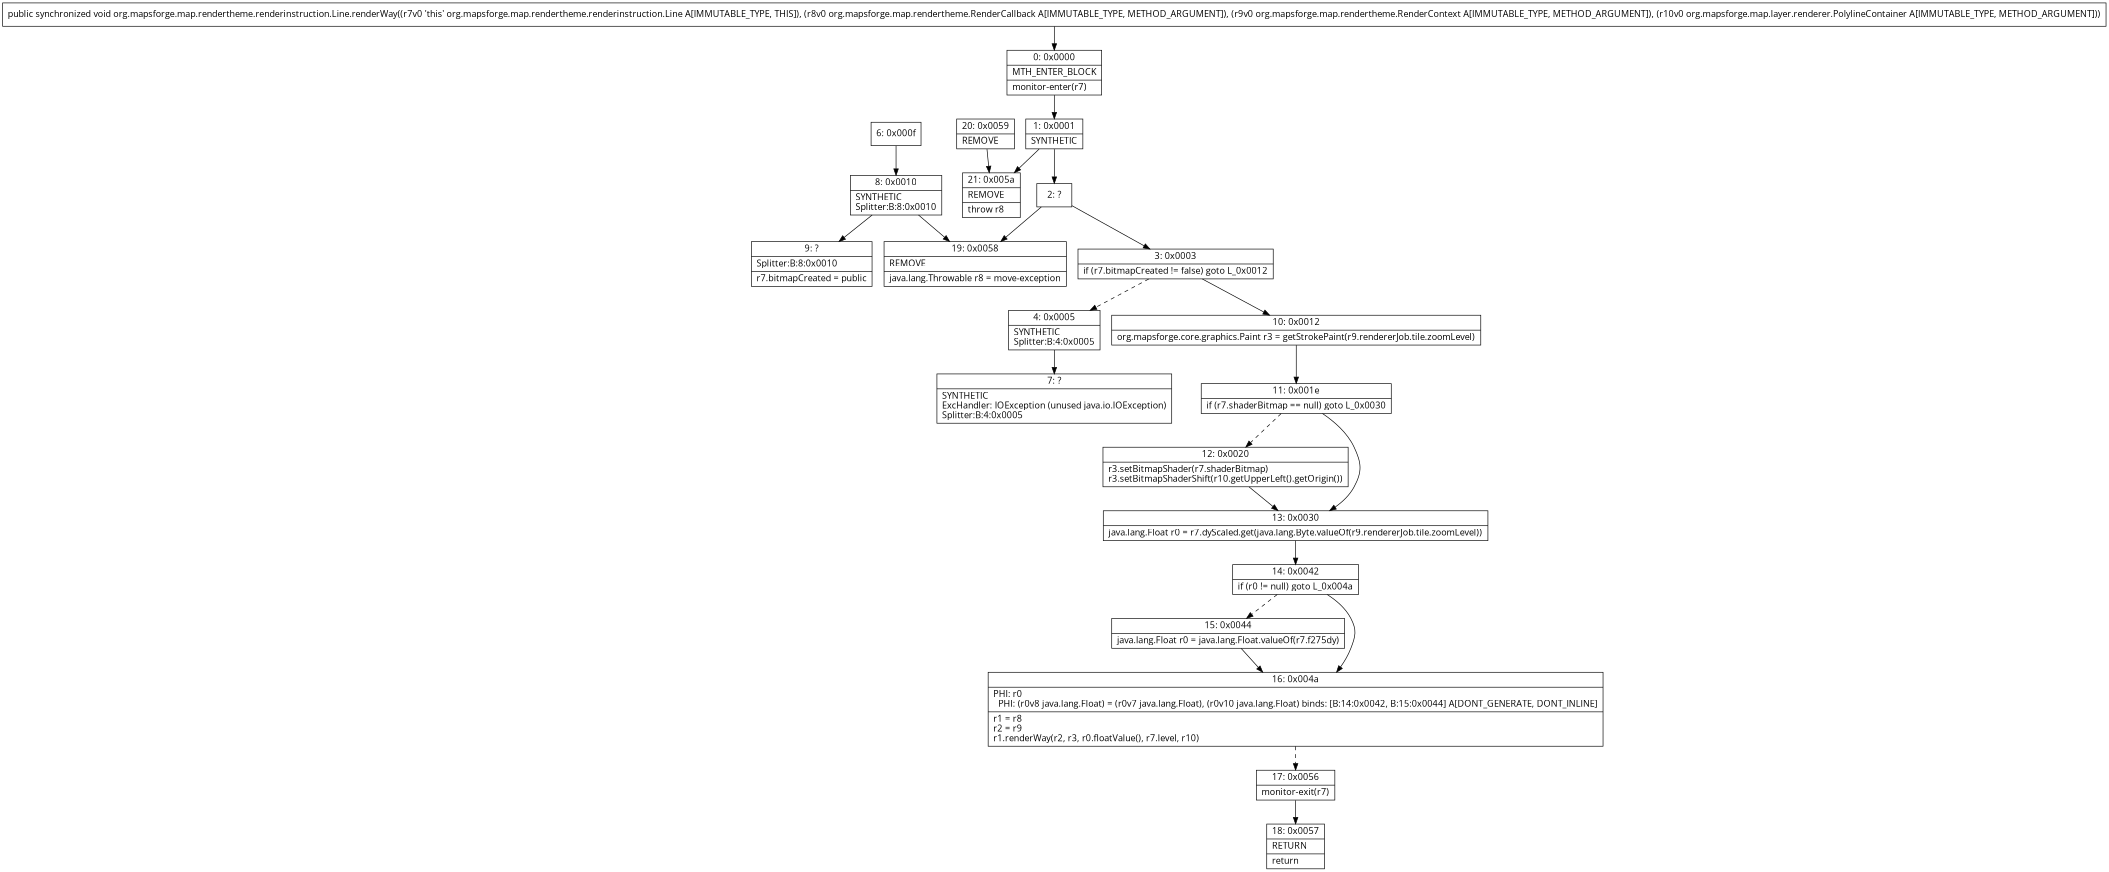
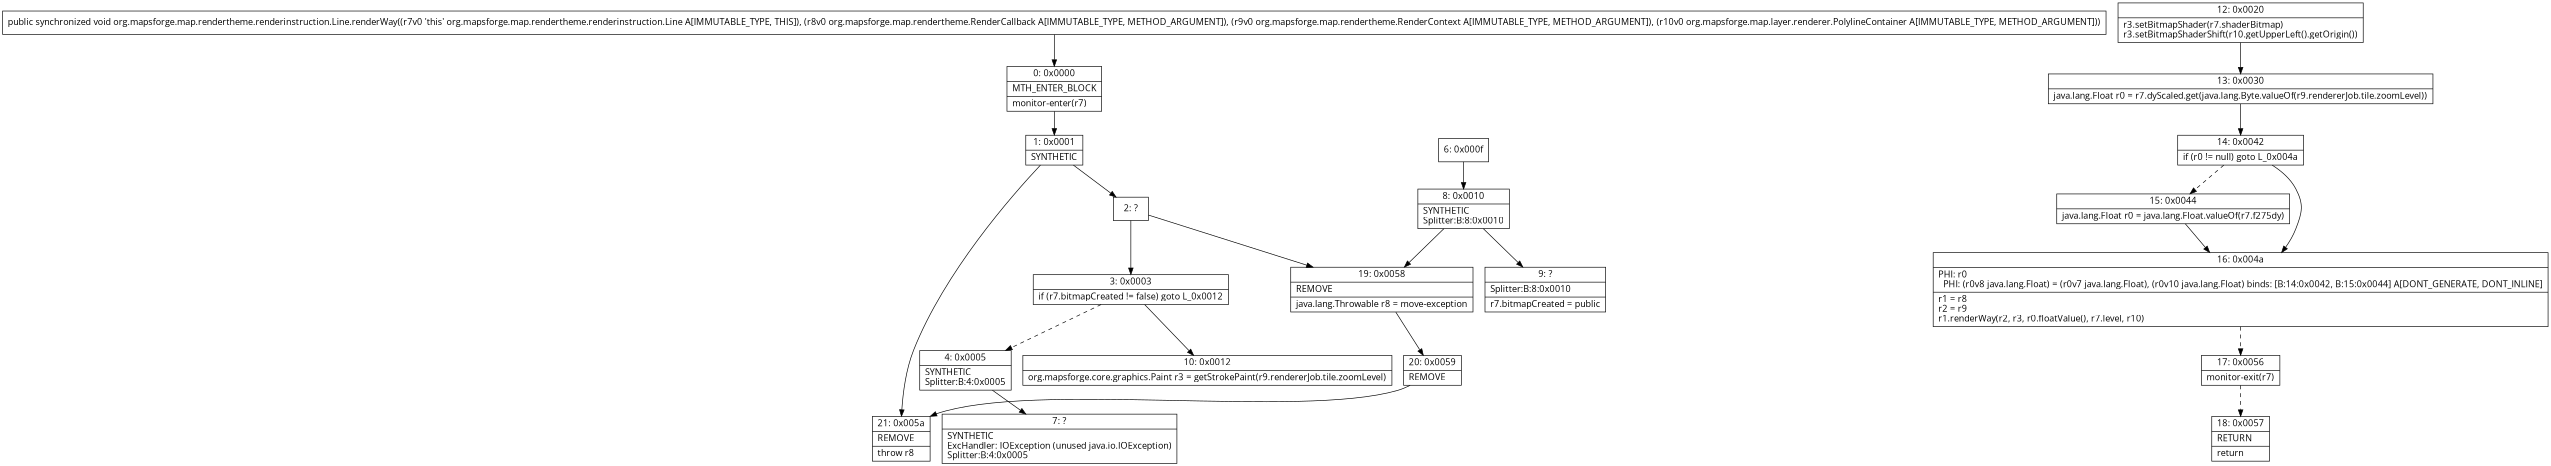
edge "19: 0x0058" -> "20: 0x0059": added
node "11: 0x001e": removed
edge "17: 0x0056" -> "18: 0x0057": style solid -> dashed
